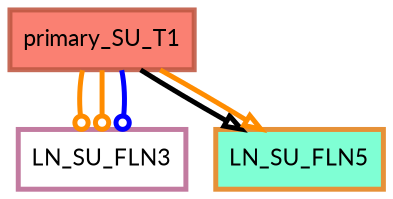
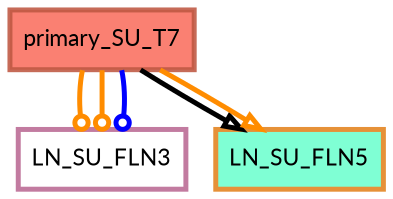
node "primary_SU_T1": label "primary_SU_T1" -> "primary_SU_T7"
